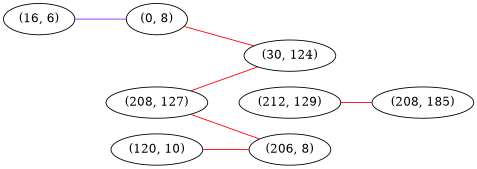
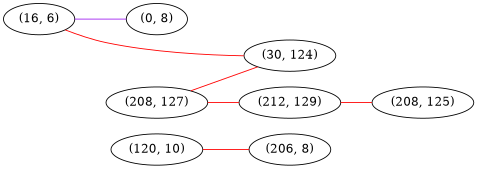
edge "(0, 8)" -- "(30, 124)": now "(16, 6)" -- "(30, 124)"
node "(208, 185)": label "(208, 185)" -> "(208, 125)"
edge "(208, 127)" -- "(206, 8)": now "(208, 127)" -- "(212, 129)"
